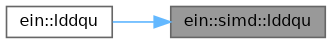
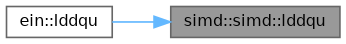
node "ein::simd::lddqu": label "ein::simd::lddqu" -> "simd::simd::lddqu"
